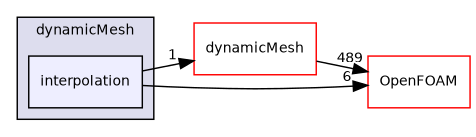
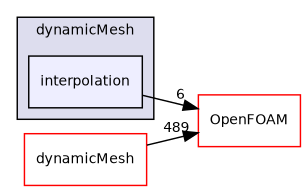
edge "interpolation" -> "dynamicMesh": removed
